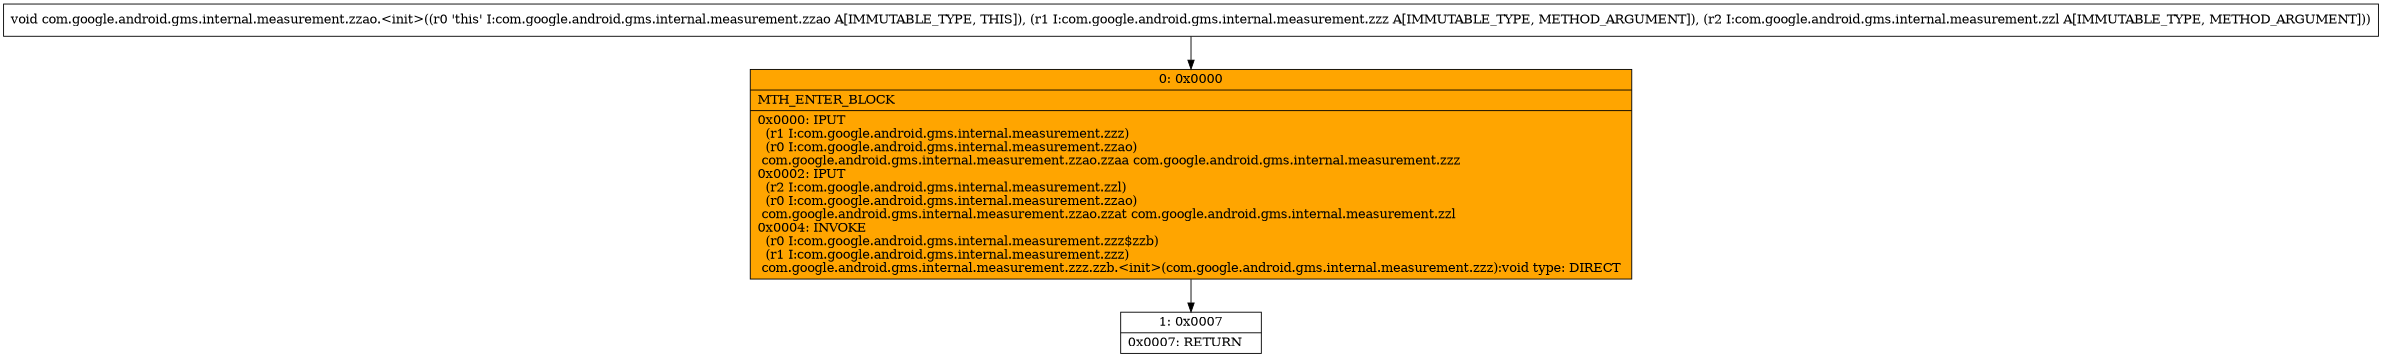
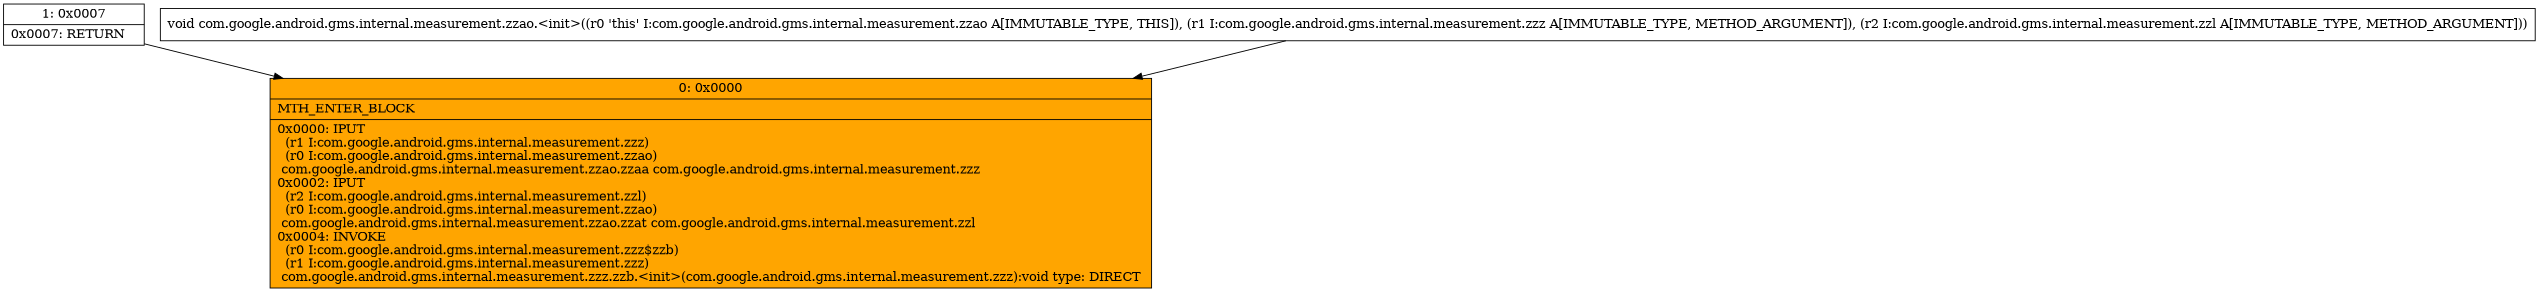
edge "0: 0x0000" -> "1: 0x0007": reversed
